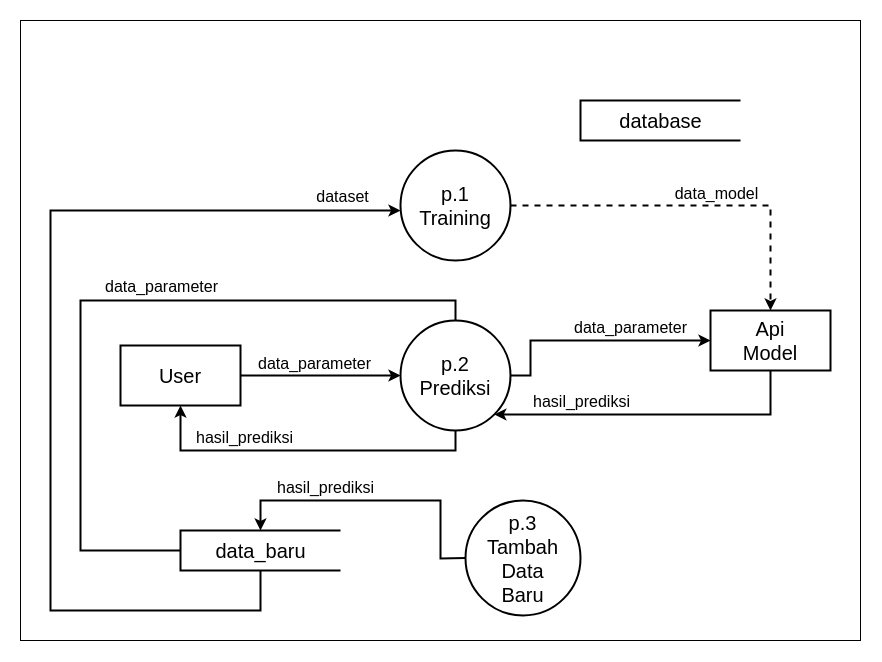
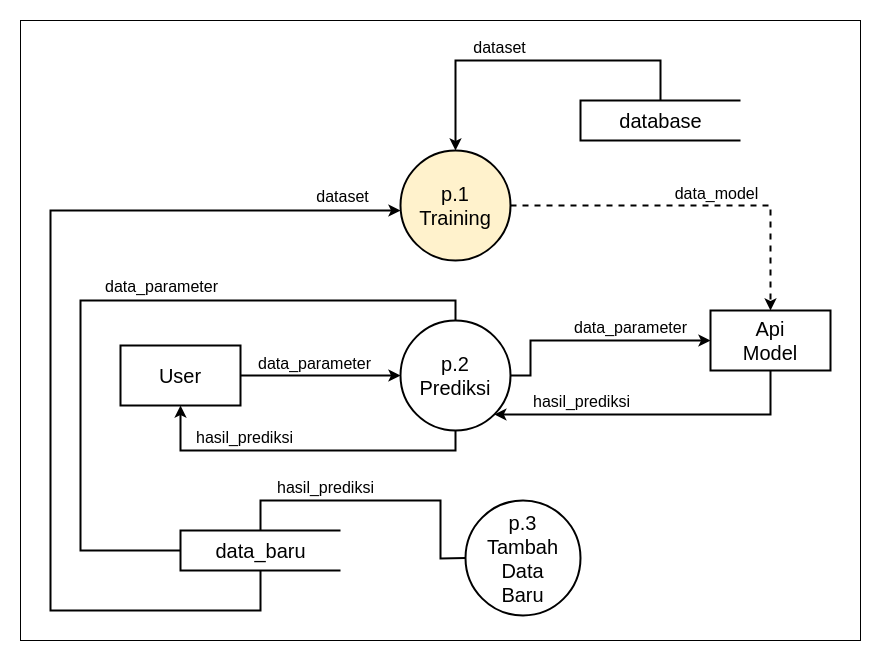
edge "database" -> "p.1 Training": added, label "dataset"
node "p.1 Training": fillcolor #ffffff -> #fff2cc
edge "p.3 Tambah Data Baru" -> "data_baru": arrowhead classic -> none
